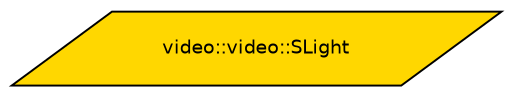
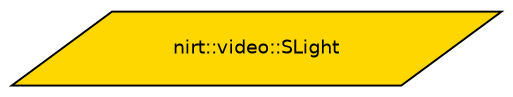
node "video::video::SLight": label "video::video::SLight" -> "nirt::video::SLight"
